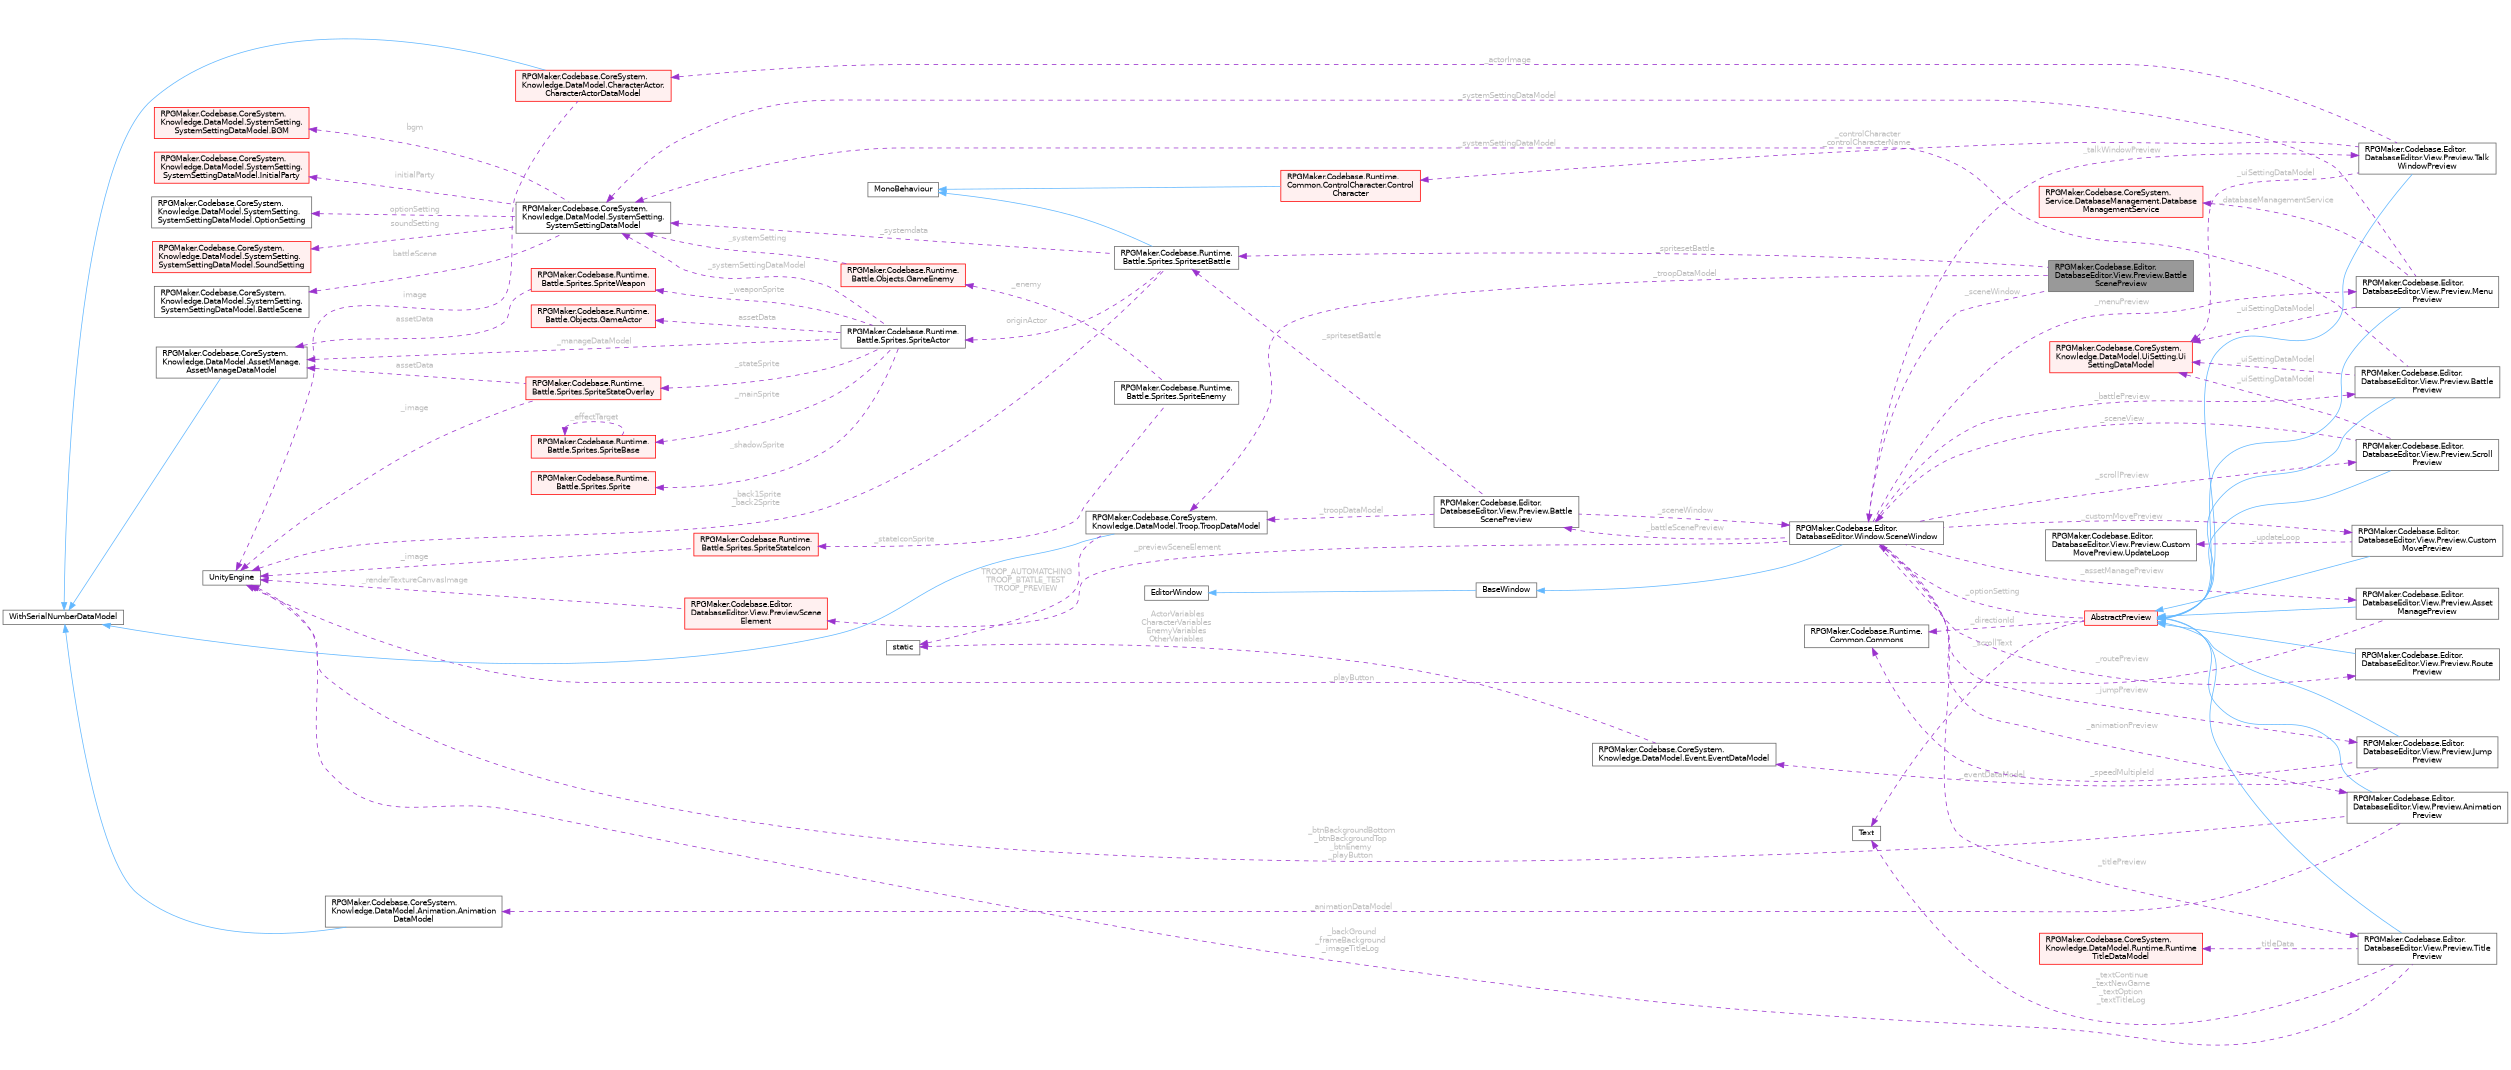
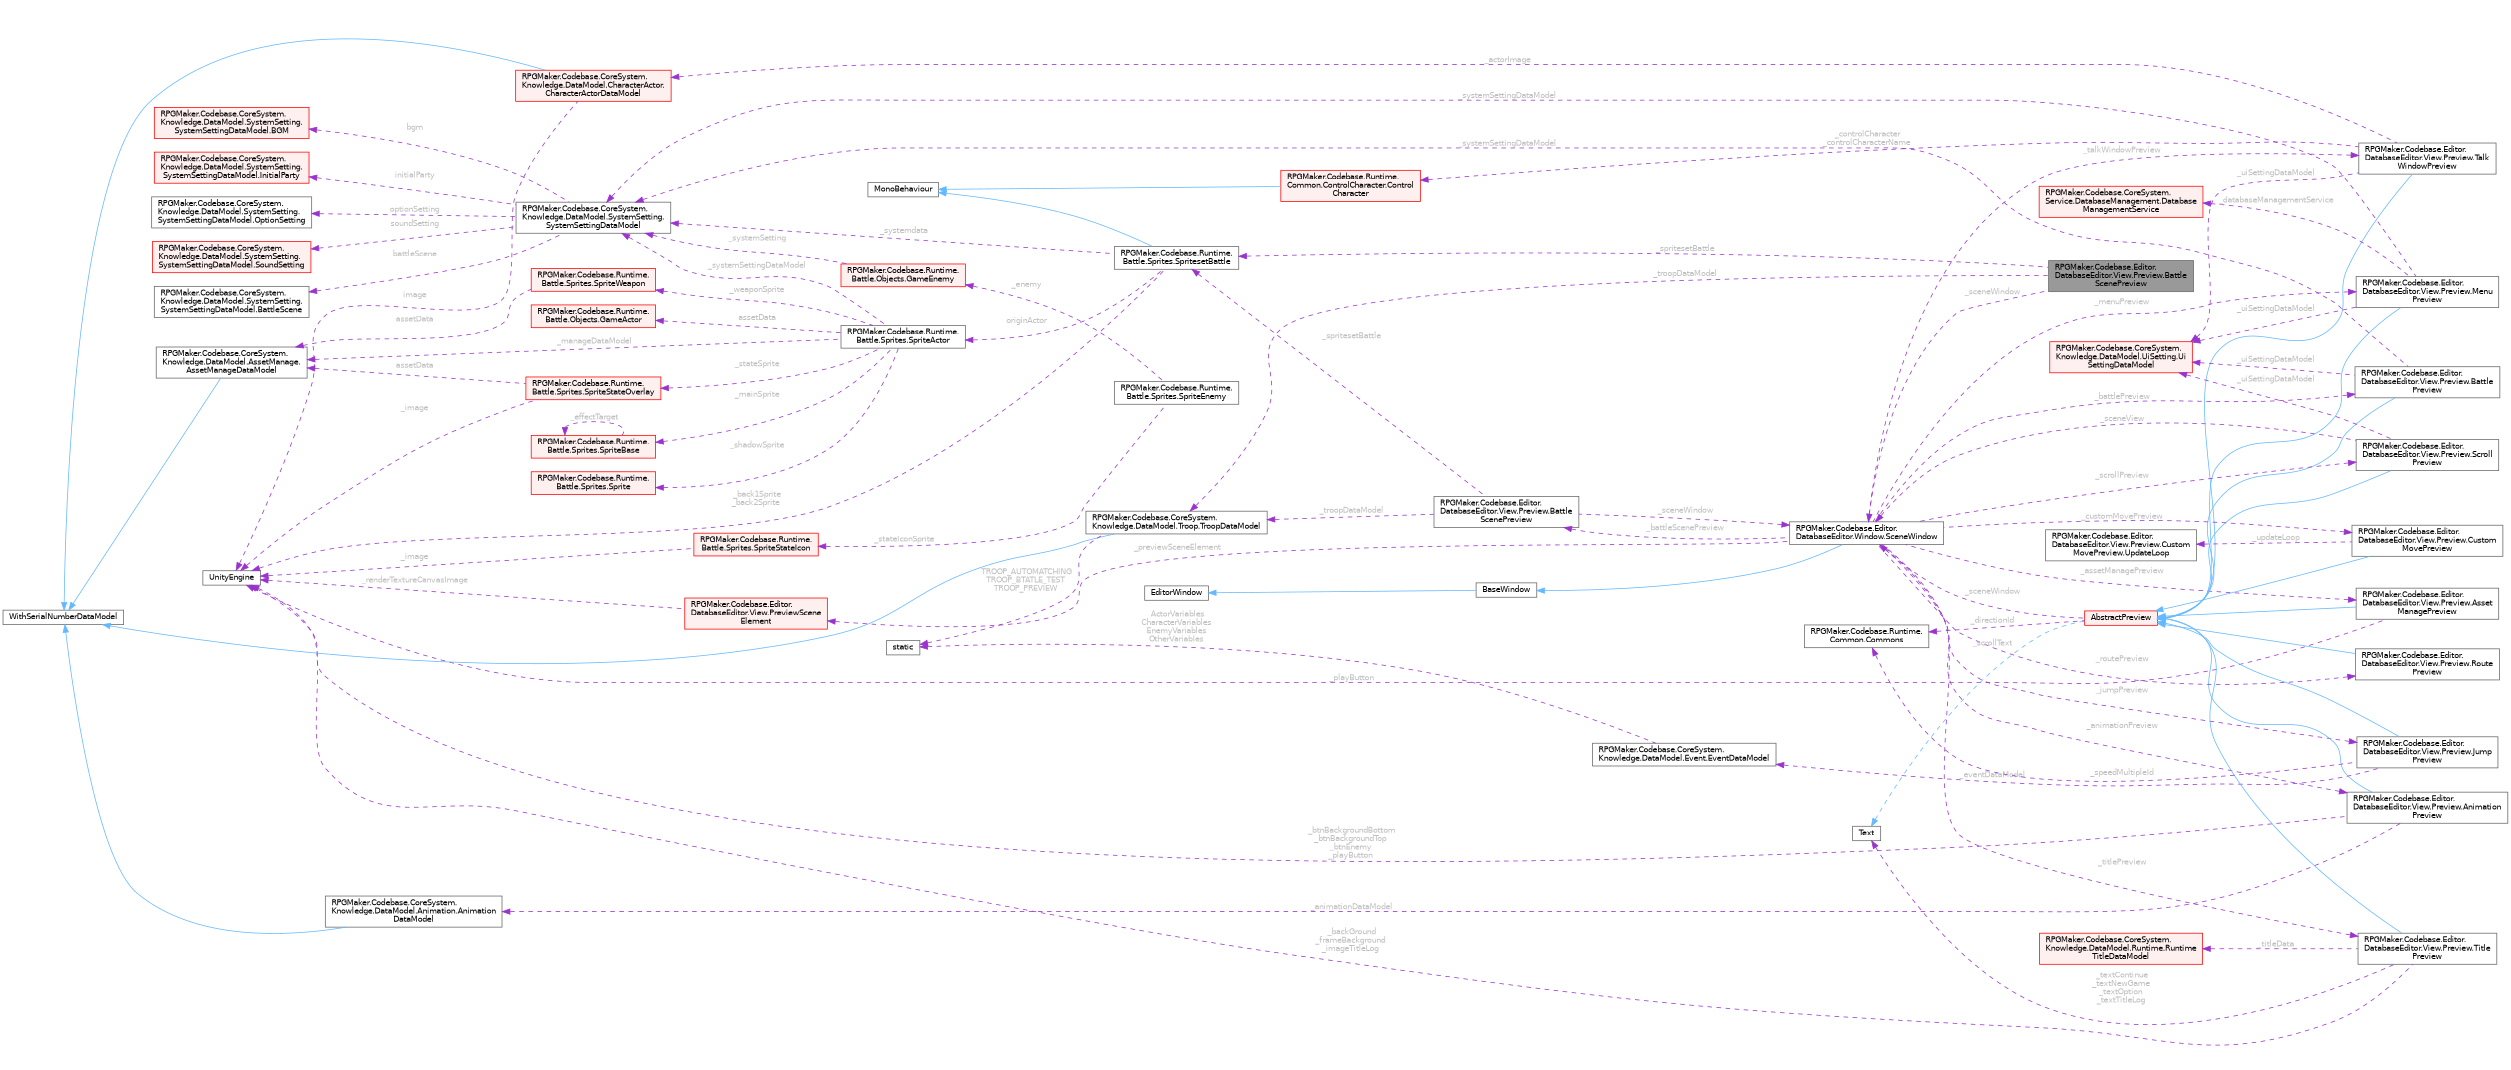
edge "AbstractPreview" -> "RPGMaker.Codebase.Editor. DatabaseEditor.Window.SceneWindow": label " _optionSetting" -> " _sceneWindow"
edge "AbstractPreview" -> "Text": color darkorchid3 -> steelblue1
